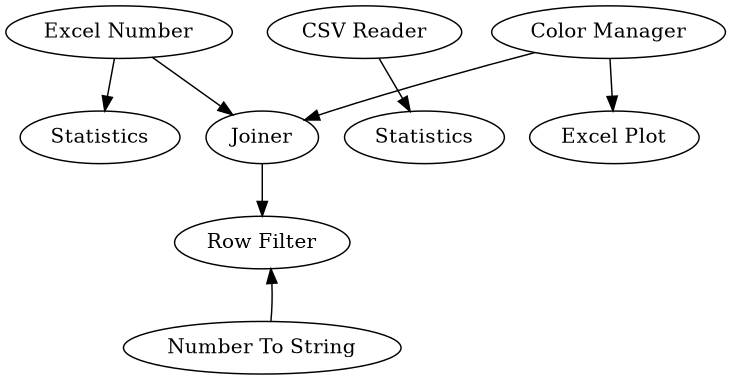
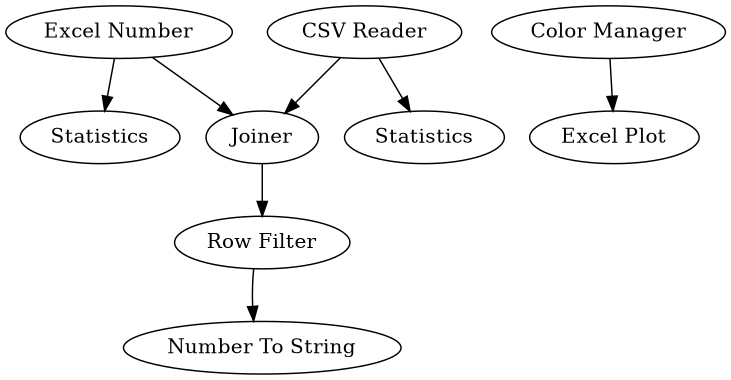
edge "Color Manager" -> "Joiner": now "CSV Reader" -> "Joiner"
edge "Number To String" -> "Row Filter": reversed
